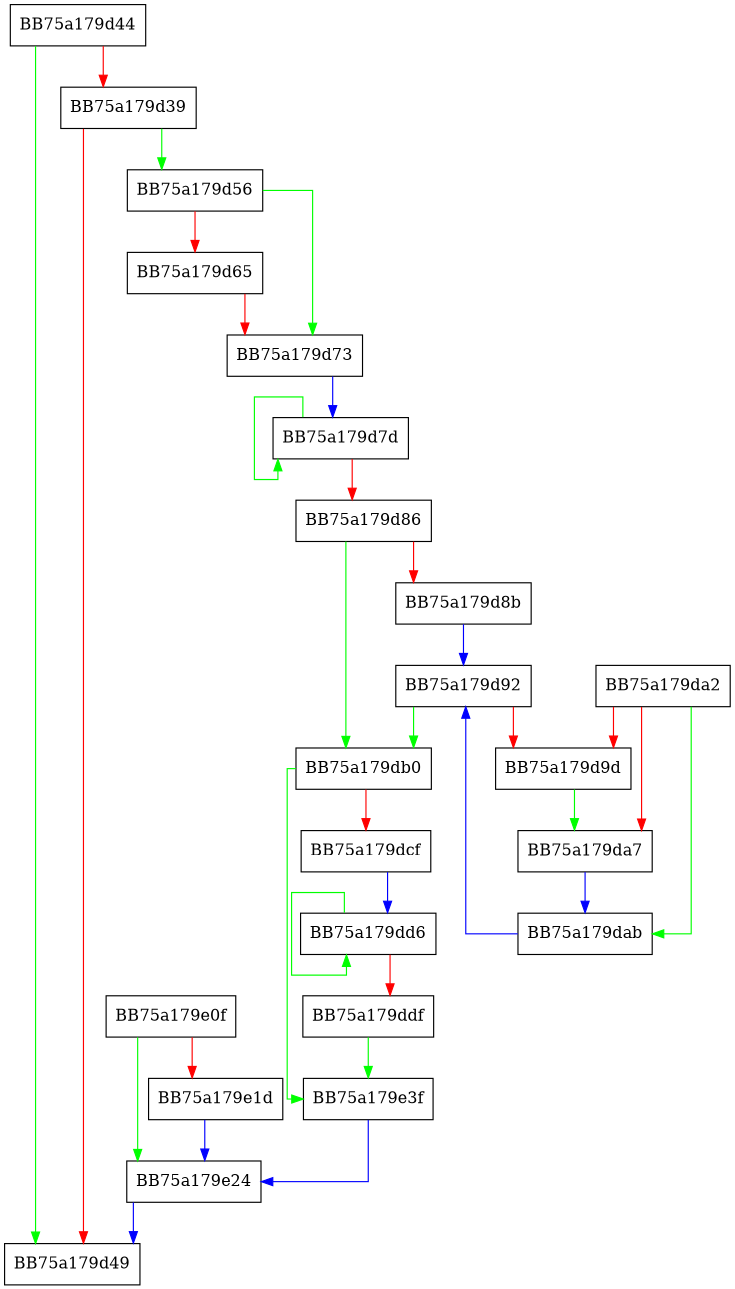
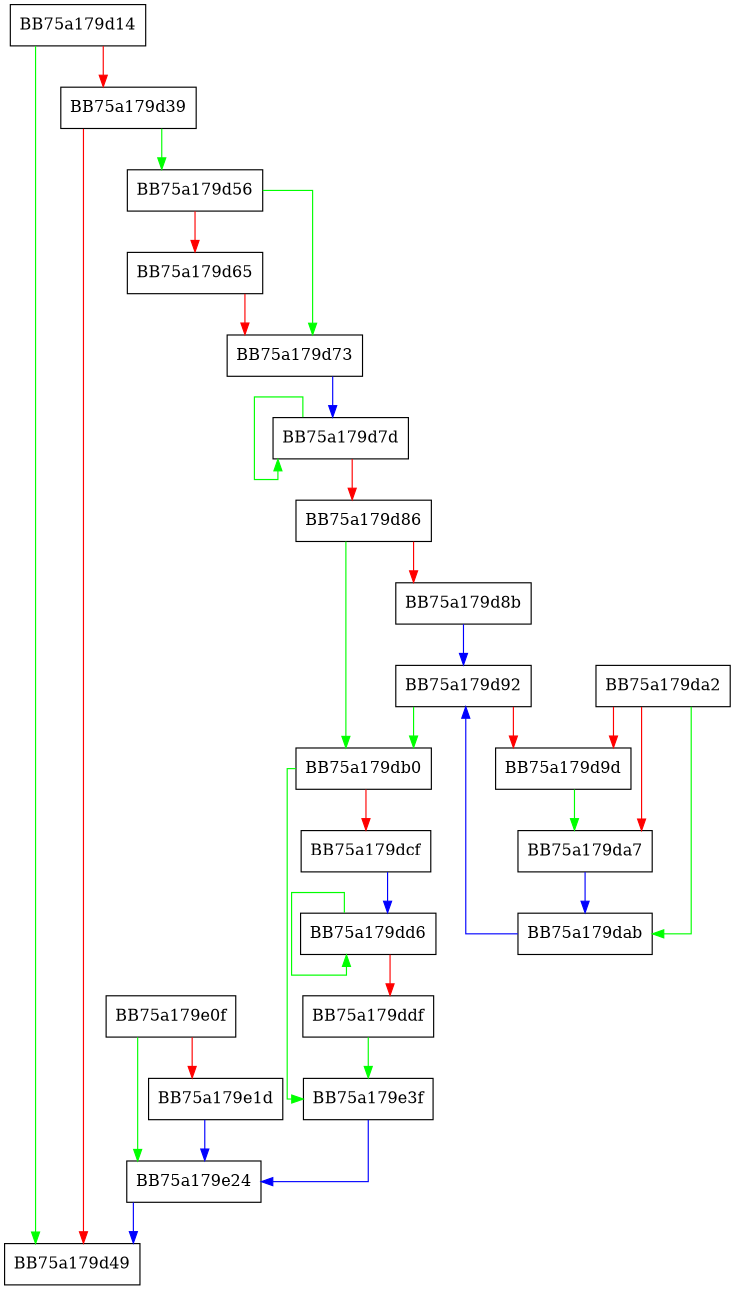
node "BB75a179d44": label "BB75a179d44" -> "BB75a179d14"
